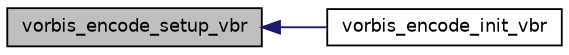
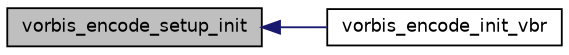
node "vorbis_encode_setup_vbr": label "vorbis_encode_setup_vbr" -> "vorbis_encode_setup_init"
